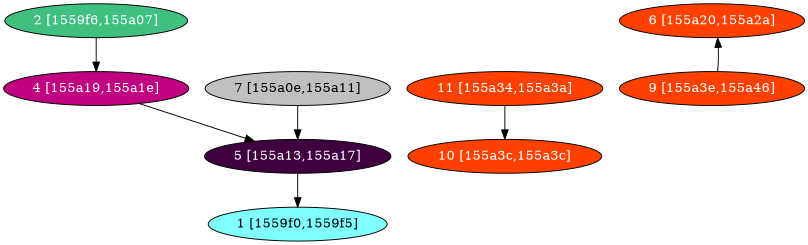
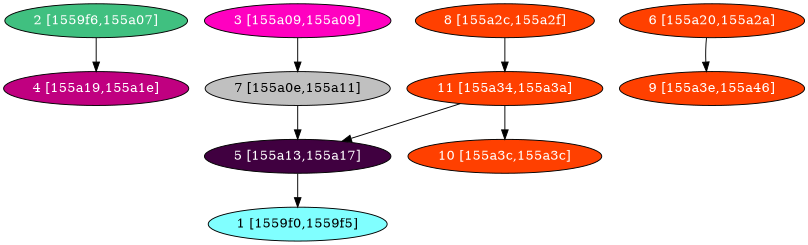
node "3 [155a09,155a09]": added
node "8 [155a2c,155a2f]": added
edge "9 [155a3e,155a46]" -> "6 [155a20,155a2a]": reversed
edge "4 [155a19,155a1e]" -> "5 [155a13,155a17]": now "11 [155a34,155a3a]" -> "5 [155a13,155a17]"
